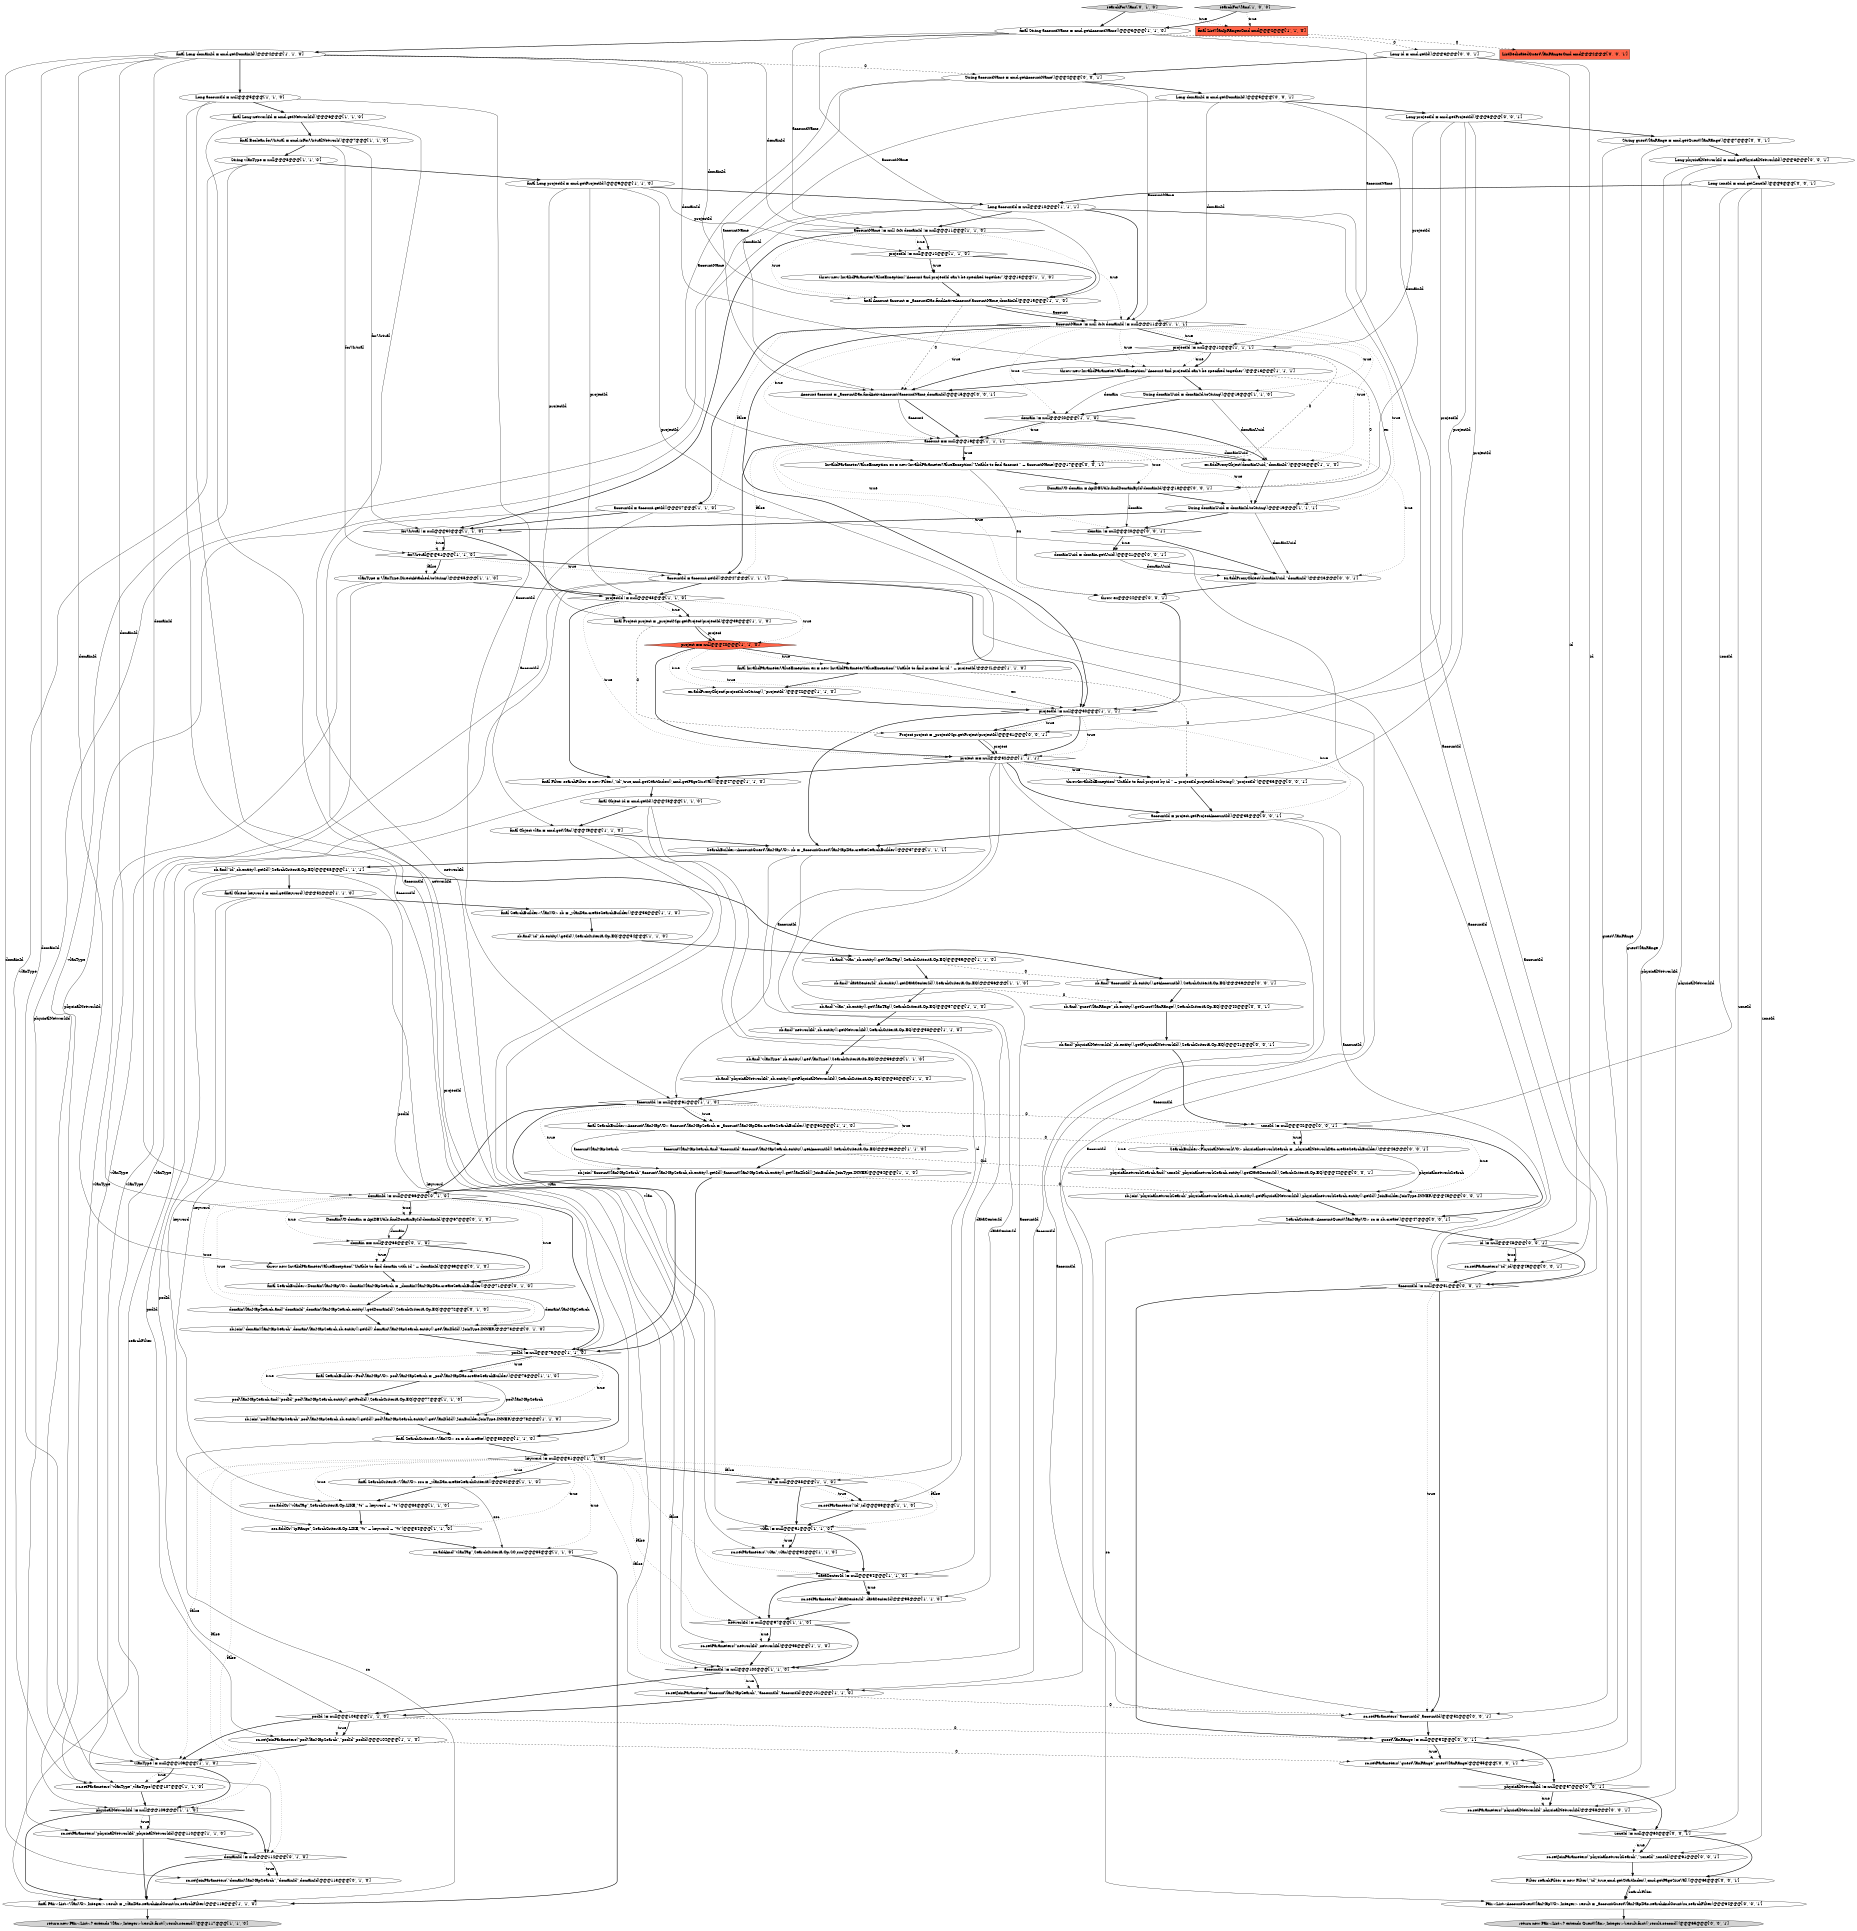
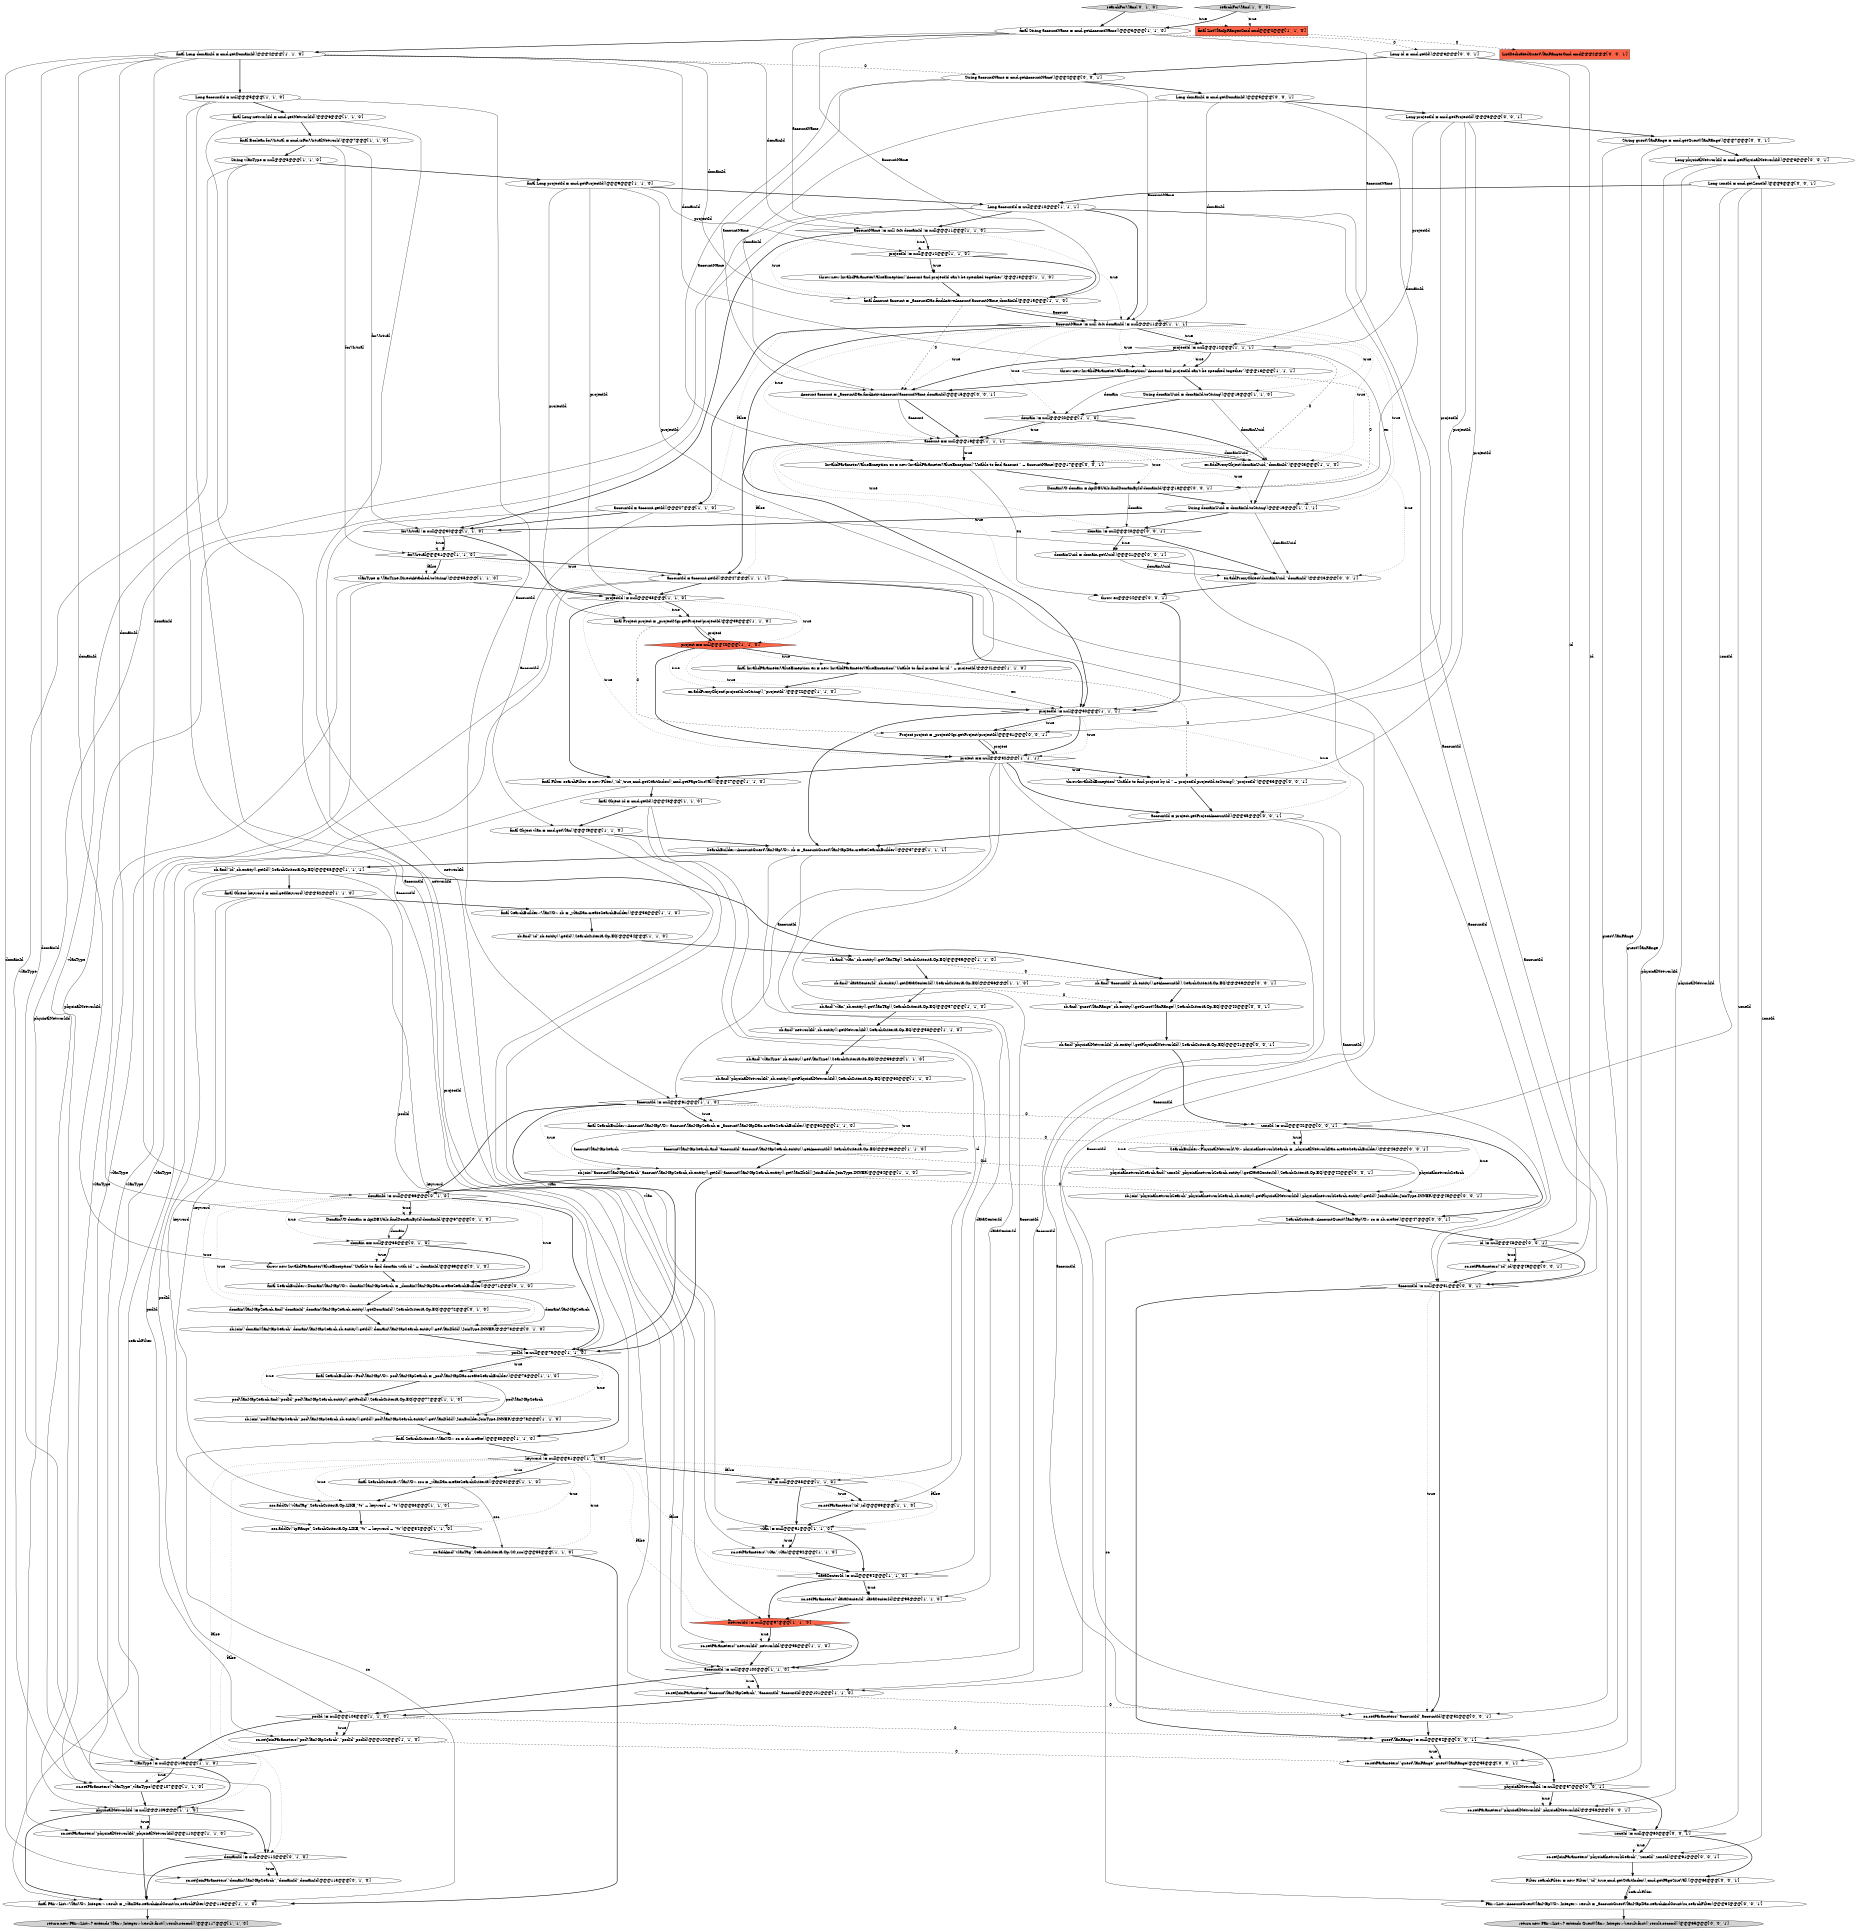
edge "keyword != null@@@81@@@['1', '1', '0']" -> "vlanType != null@@@106@@@['1', '1', '0']": removed, label "false"
edge "keyword != null@@@81@@@['1', '1', '0']" -> "accountId != null@@@100@@@['1', '1', '0']": removed, label "false"
node "networkId != null@@@97@@@['1', '1', '0']": fillcolor white -> tomato
